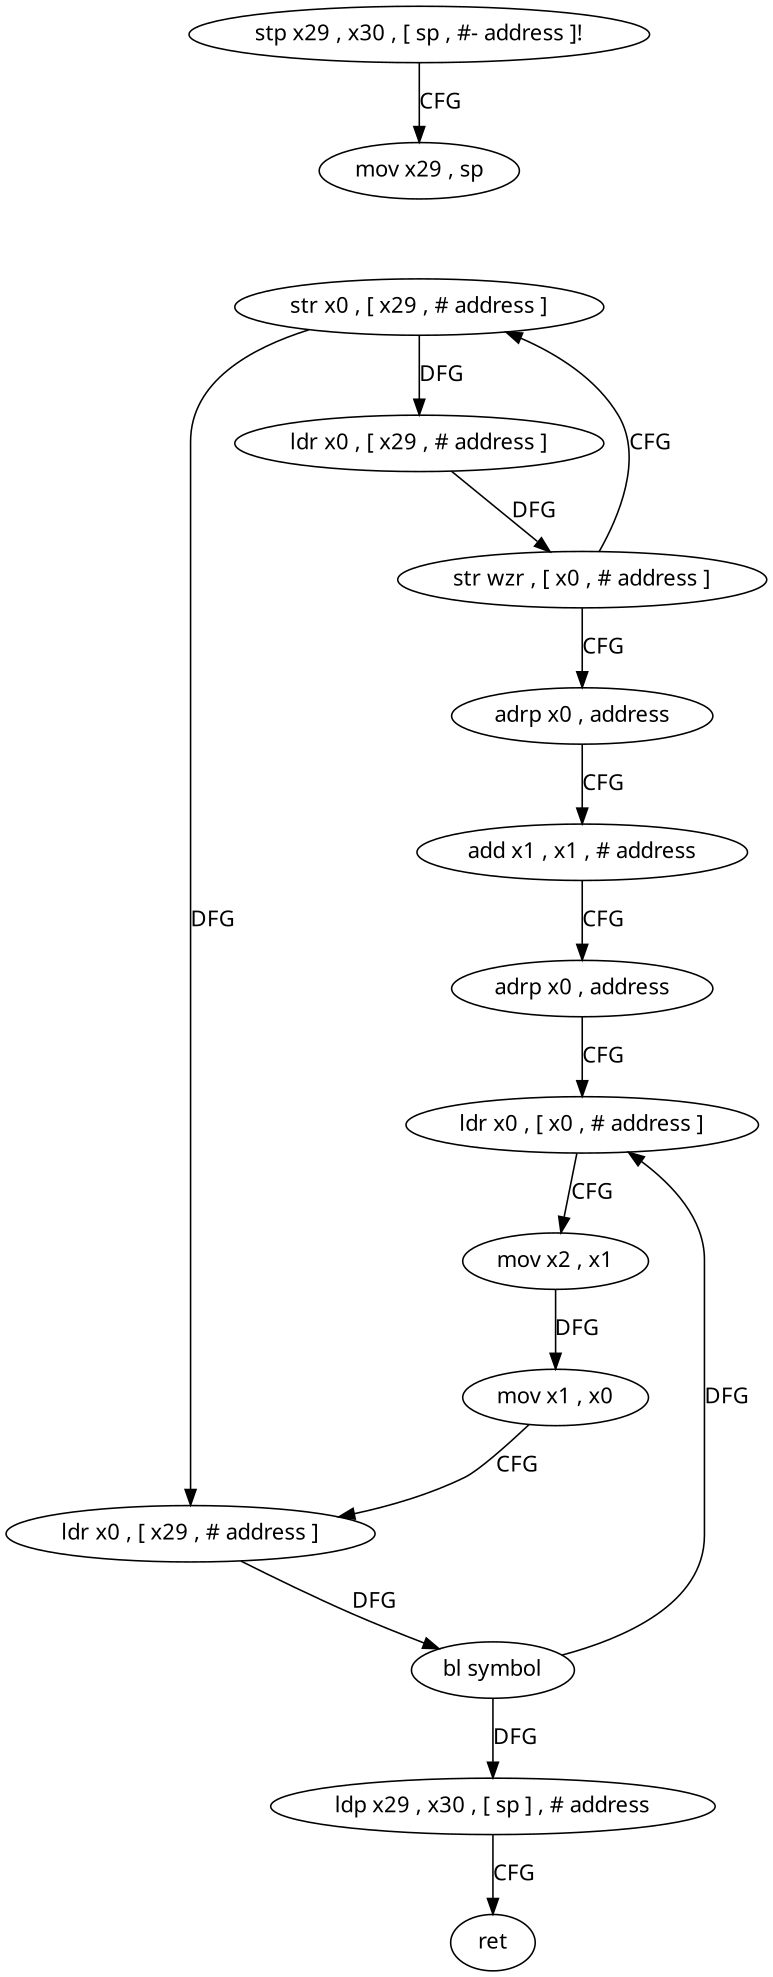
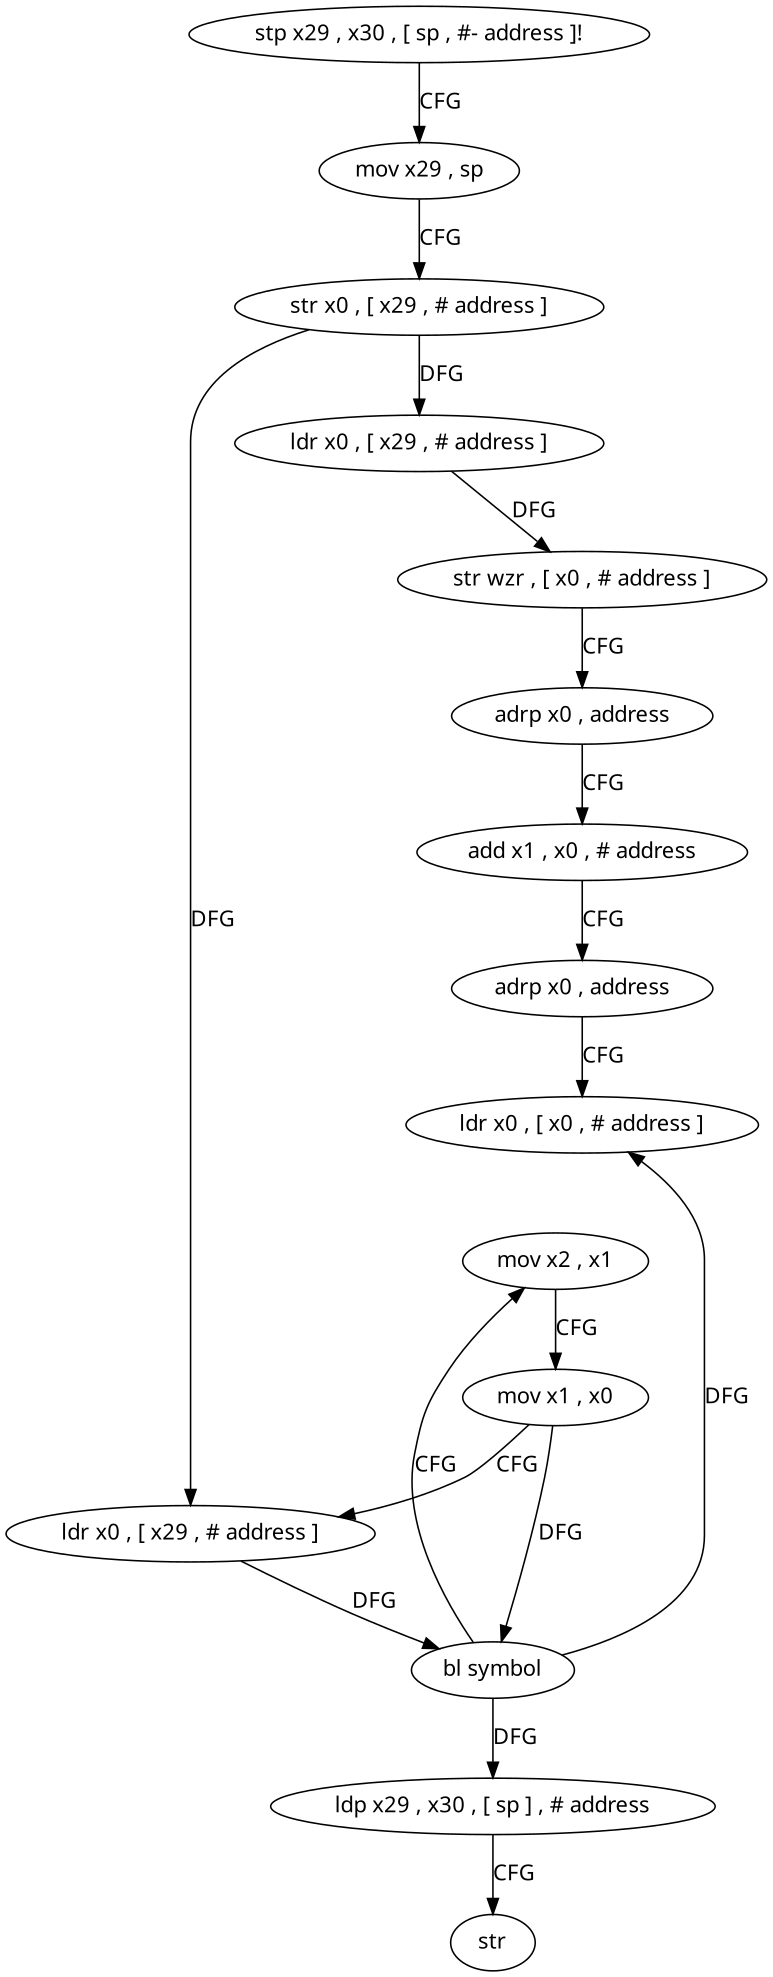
edge "str wzr , [ x0 , # address ]" -> "str x0 , [ x29 , # address ]": now "mov x29 , sp" -> "str x0 , [ x29 , # address ]"
node "add x1 , x1 , # address": label "add x1 , x1 , # address" -> "add x1 , x0 , # address"
edge "ldr x0 , [ x0 , # address ]" -> "mov x2 , x1": now "bl symbol" -> "mov x2 , x1"
edge "mov x2 , x1" -> "mov x1 , x0": label "DFG" -> "CFG"
edge "mov x1 , x0" -> "bl symbol": added, label "DFG"
node "ret": label "ret" -> "str"
